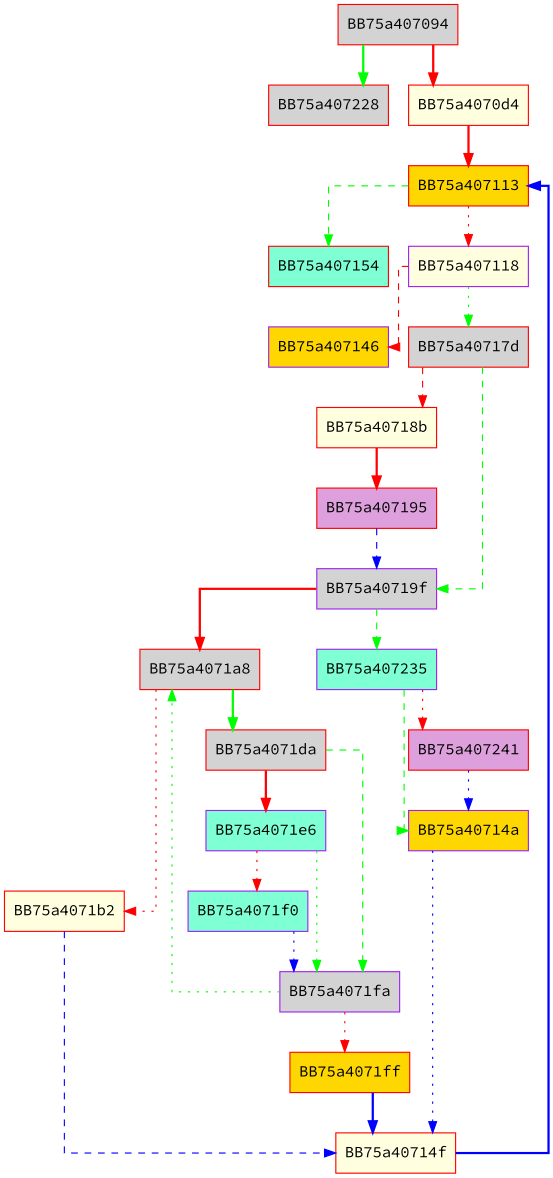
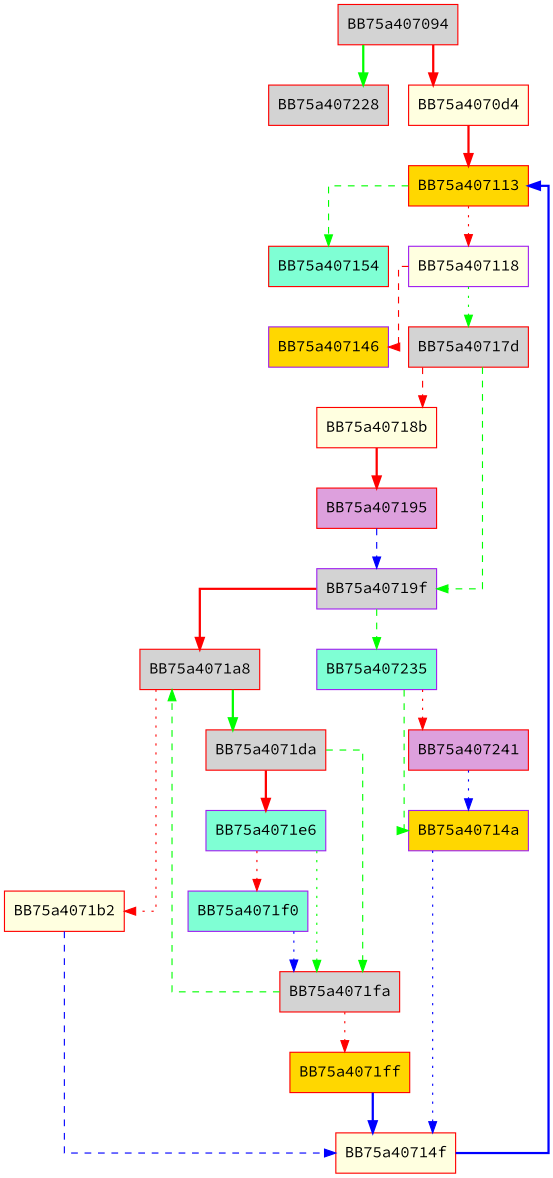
edge "BB75a4071fa" -> "BB75a4071a8": style dotted -> dashed
node "BB75a4071fa": color purple -> red
